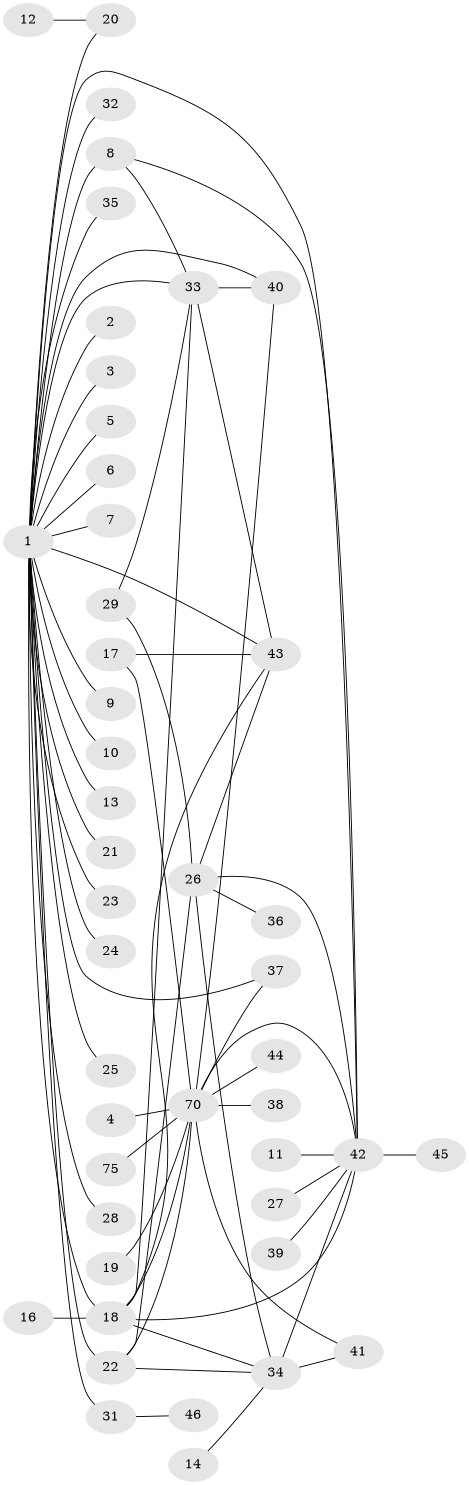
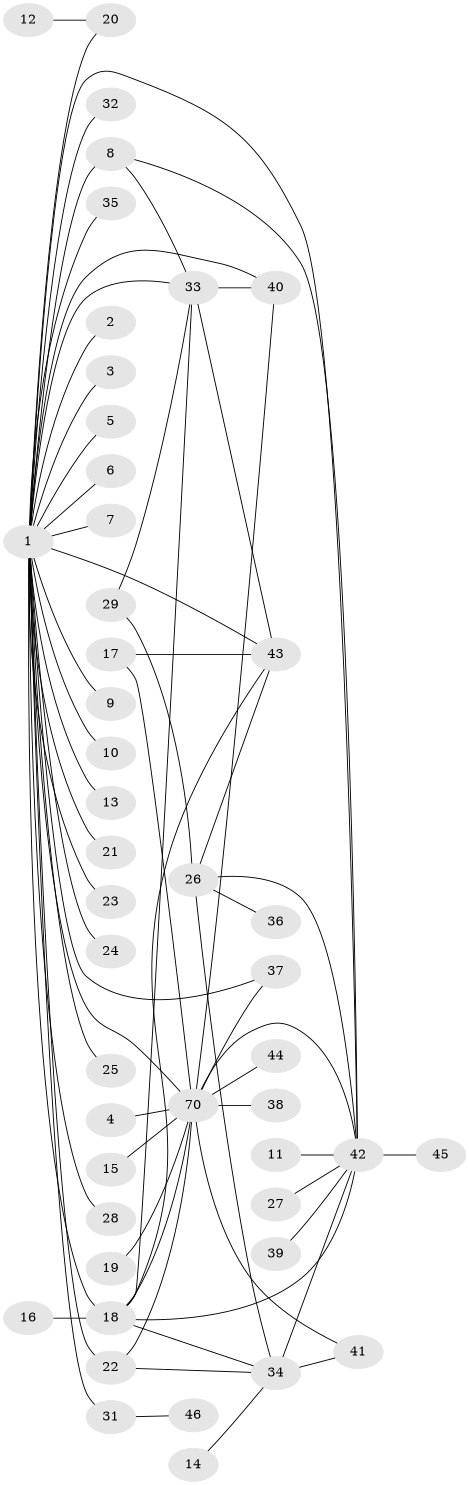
edge "1" -- "70": added
edge "26" -- "22": removed
node "75": label "75" -> "15"
